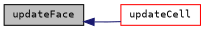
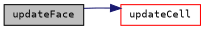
edge "updateCell" -> "updateFace": reversed
